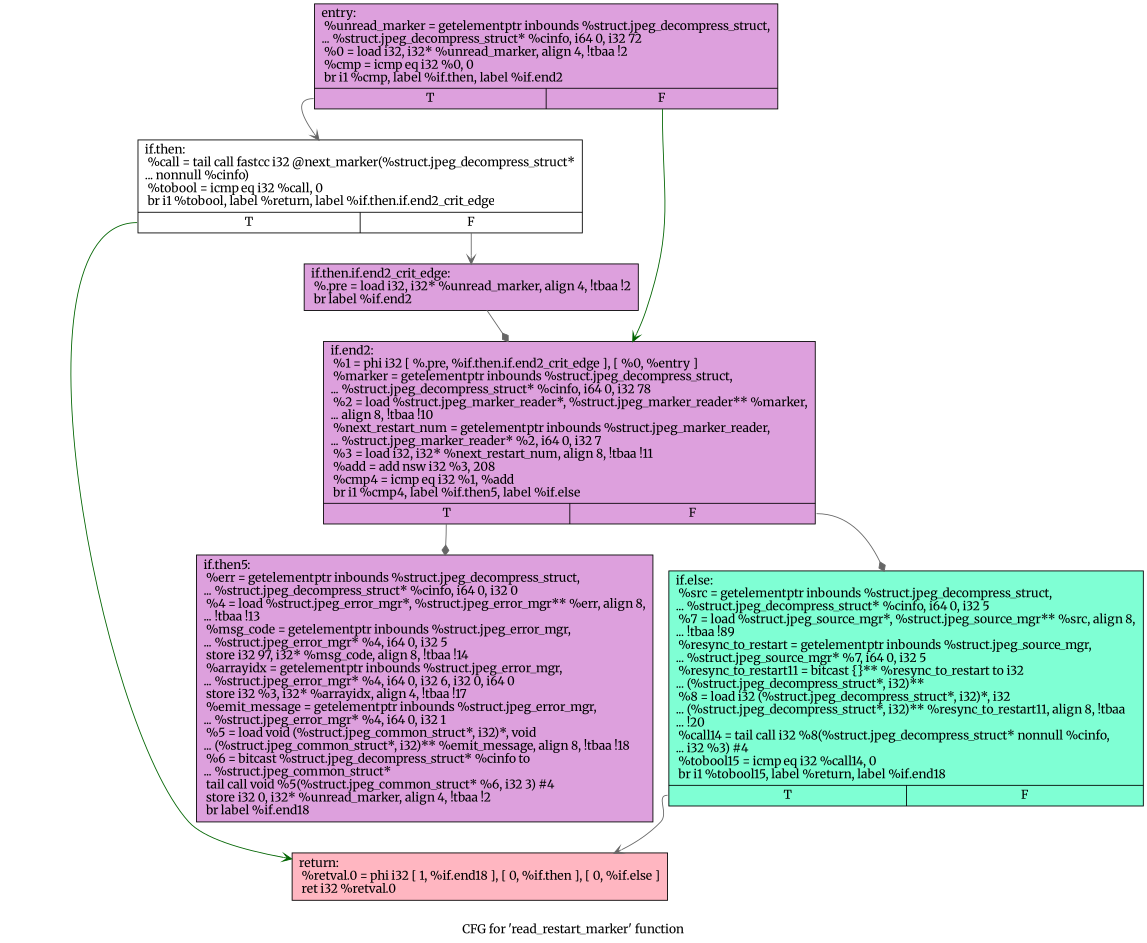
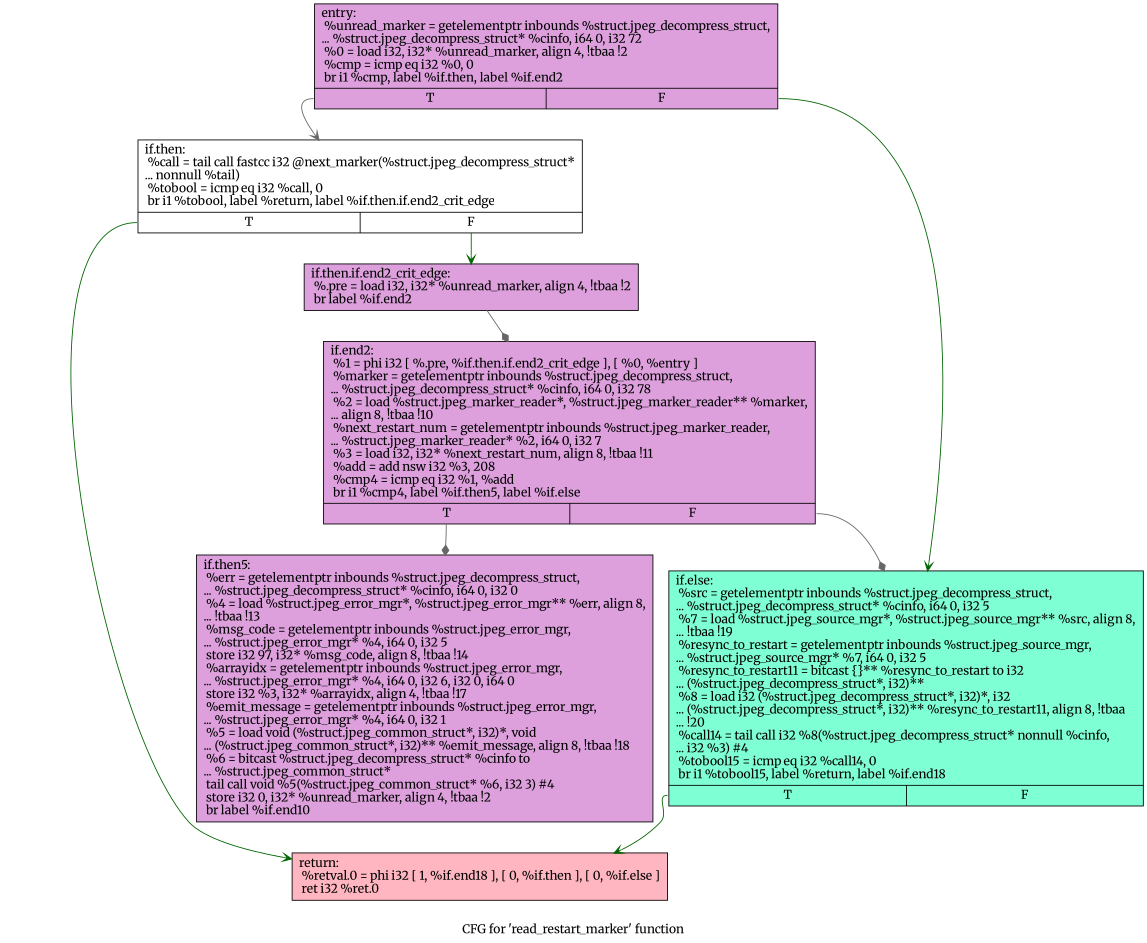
node "if.then:": text "... nonnull %cinfo)" -> "... nonnull %tail)"
edge "entry:" -> "if.end2:": now "entry:" -> "if.else:"
edge "if.then:" -> "if.then.if.end2_crit_edge:": color gray40 -> darkgreen
node "if.else:": text "... !tbaa !89" -> "... !tbaa !19"
node "if.then5:": text "br label %if.end18" -> "br label %if.end10"
edge "if.else:" -> "return:": color gray40 -> darkgreen
node "return:": text "ret i32 %retval.0" -> "ret i32 %ret.0"
